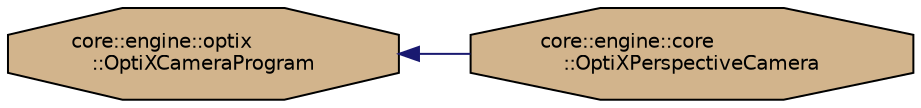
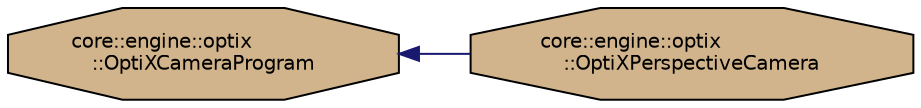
node "core::engine::core ::OptiXPerspectiveCamera": label "core::engine::core ::OptiXPerspectiveCamera" -> "core::engine::optix ::OptiXPerspectiveCamera"
